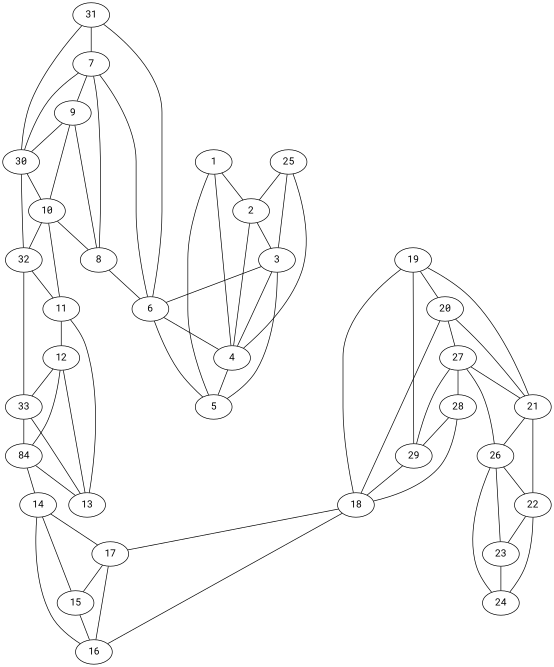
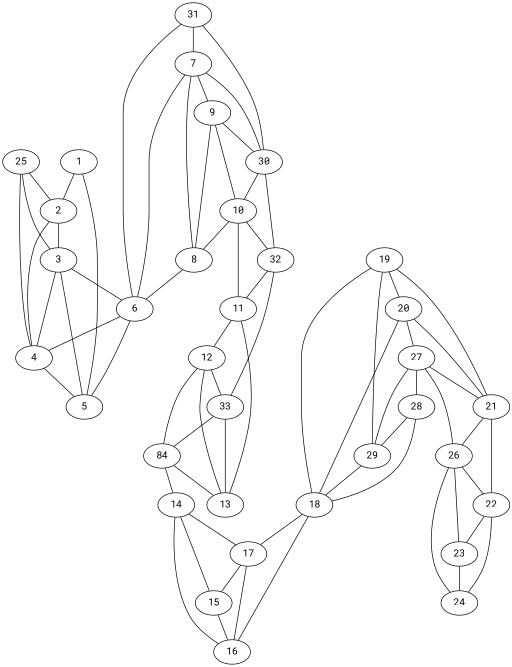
edge "1" -- "4": removed
